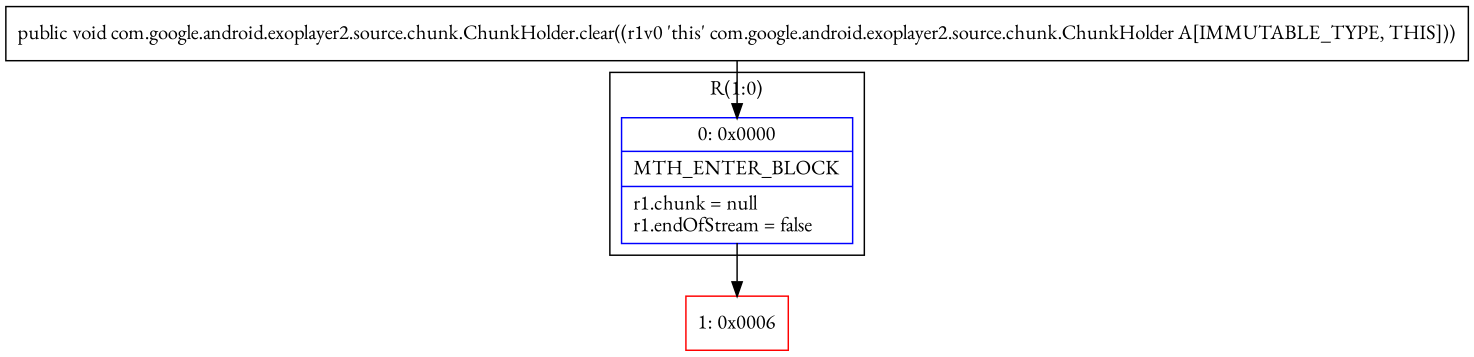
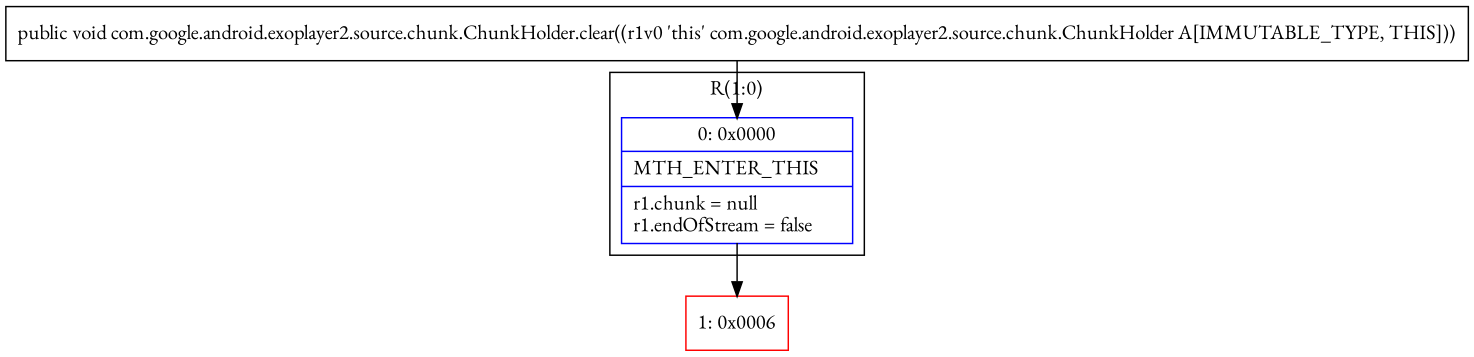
node "0: 0x0000": text "MTH_ENTER_BLOCK" -> "MTH_ENTER_THIS"
